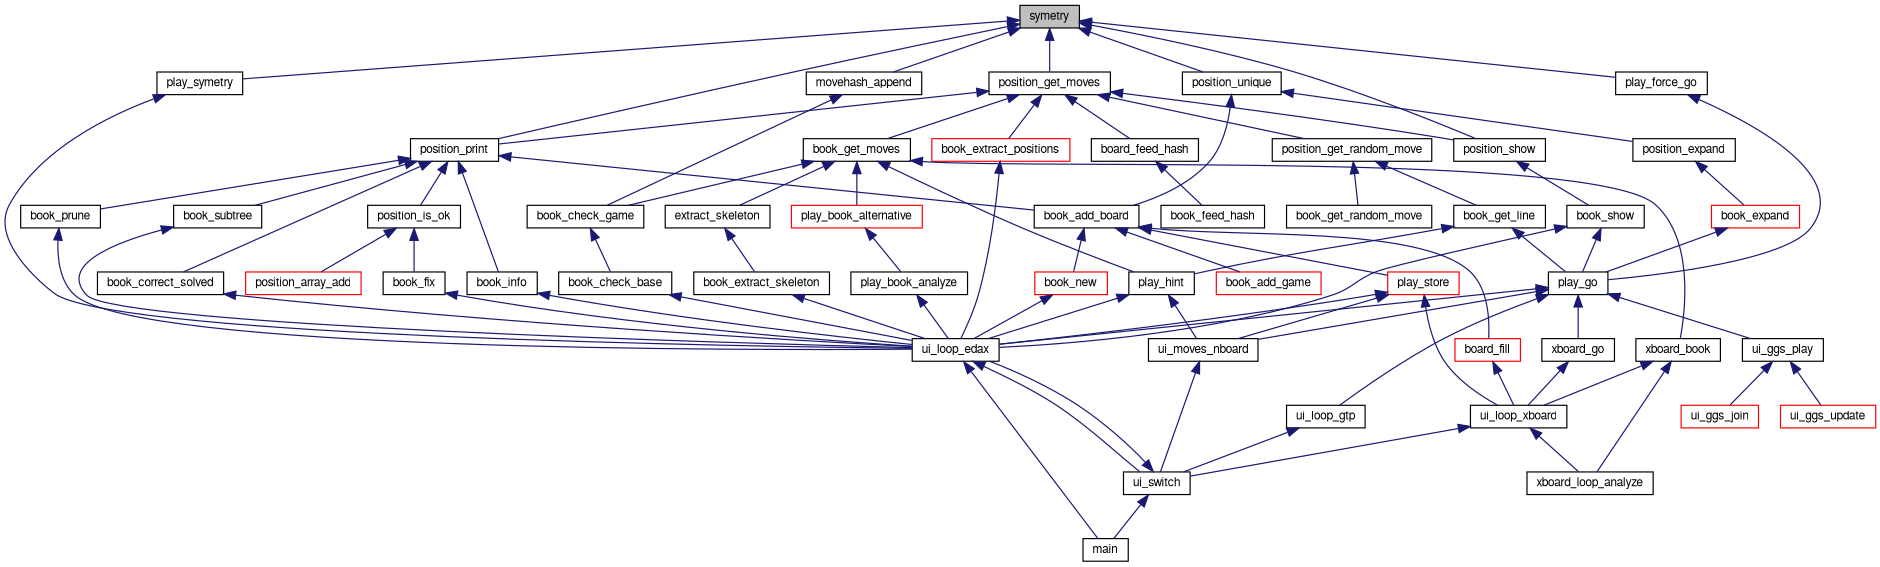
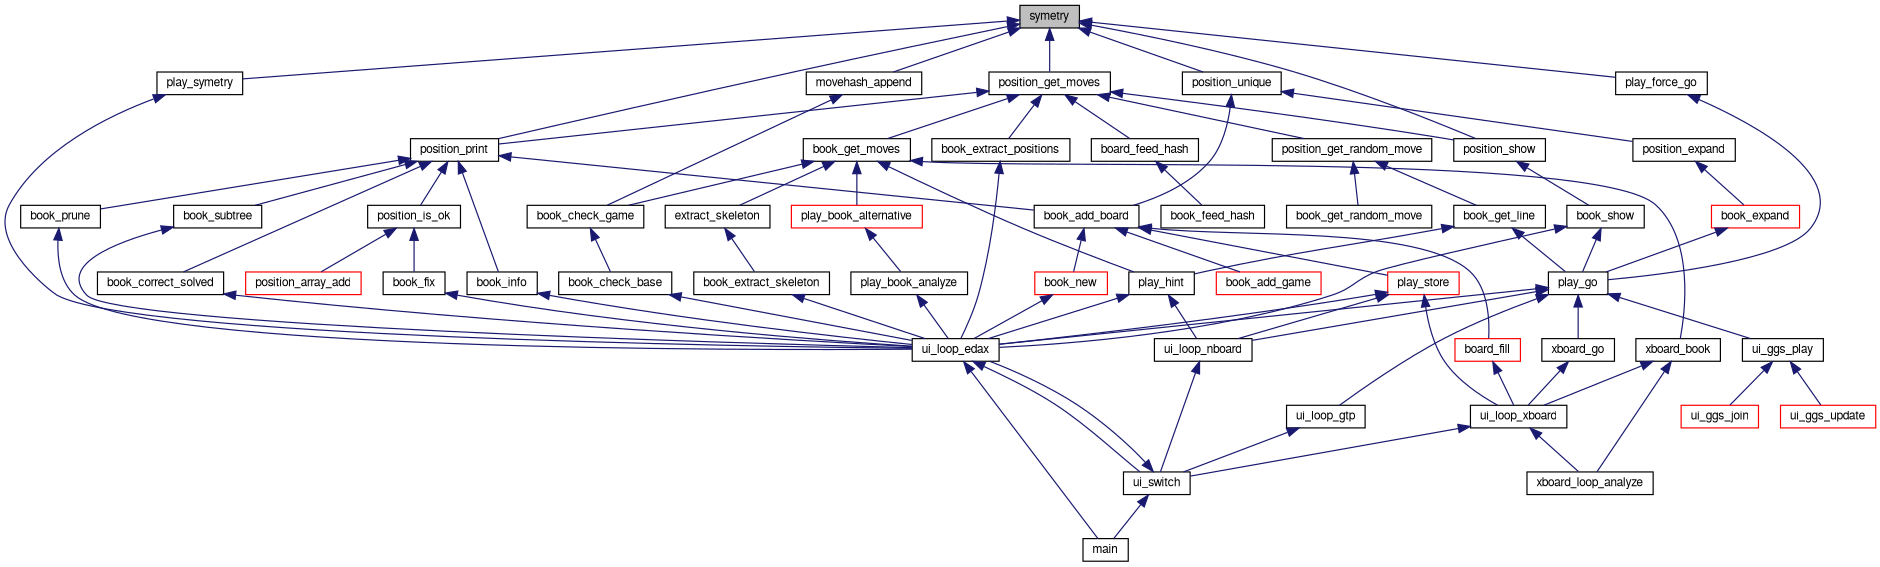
node "book_extract_positions": color red -> black
node "ui_moves_nboard": label "ui_moves_nboard" -> "ui_loop_nboard"
